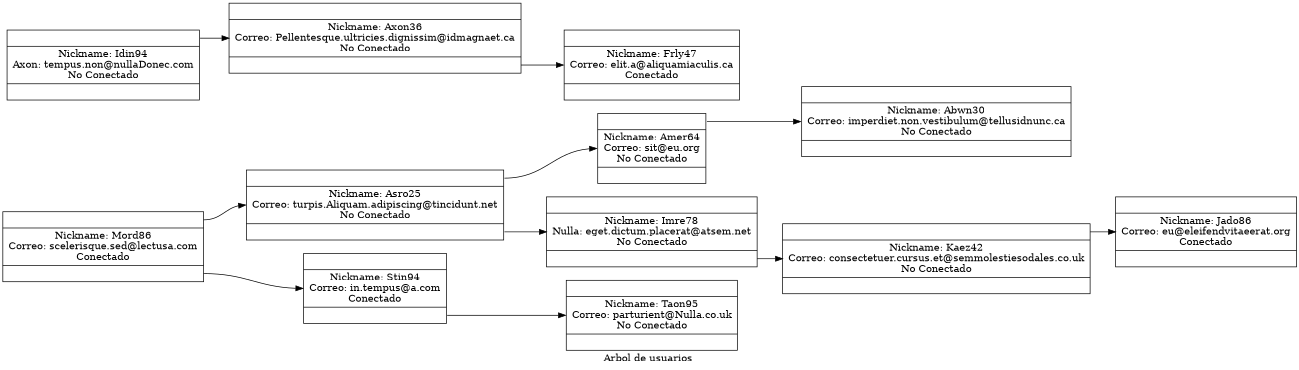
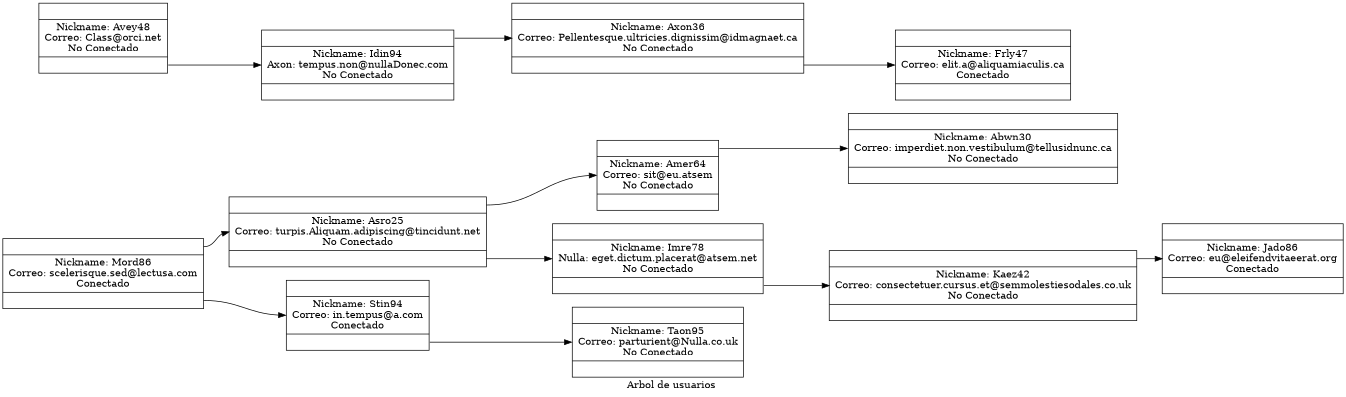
node "Nickname: Avey48": added
node "Nickname: Amer64": text "Correo: sit@eu.org" -> "Correo: sit@eu.atsem"
